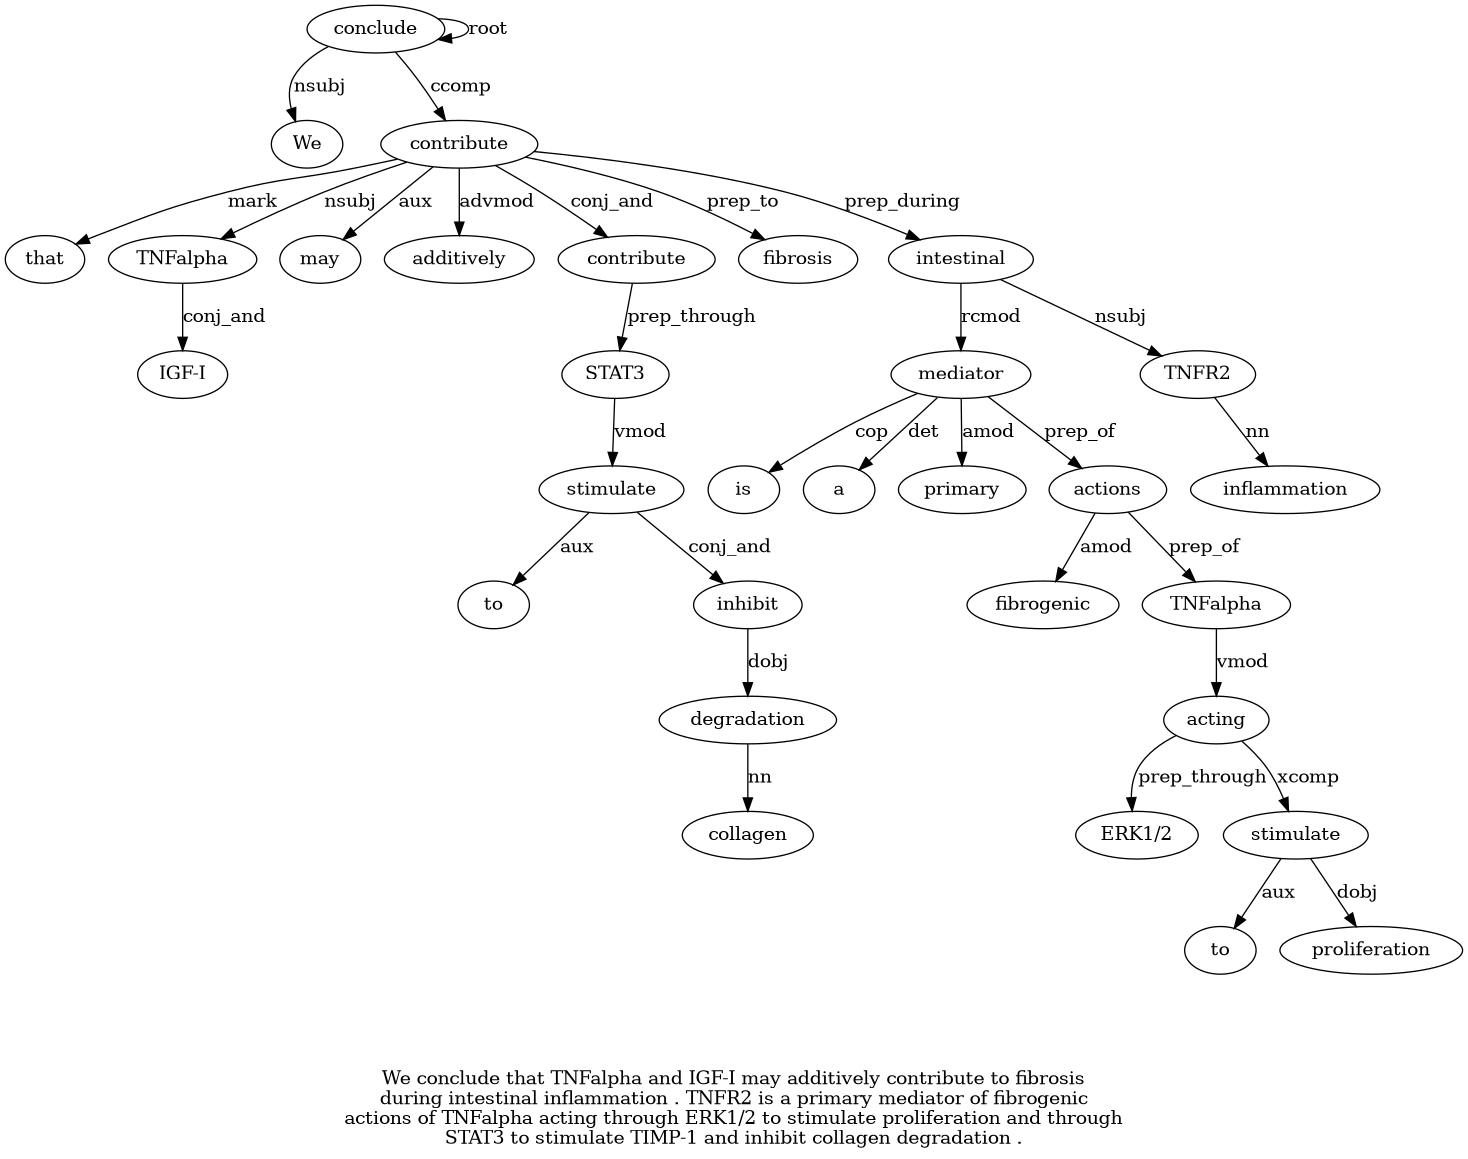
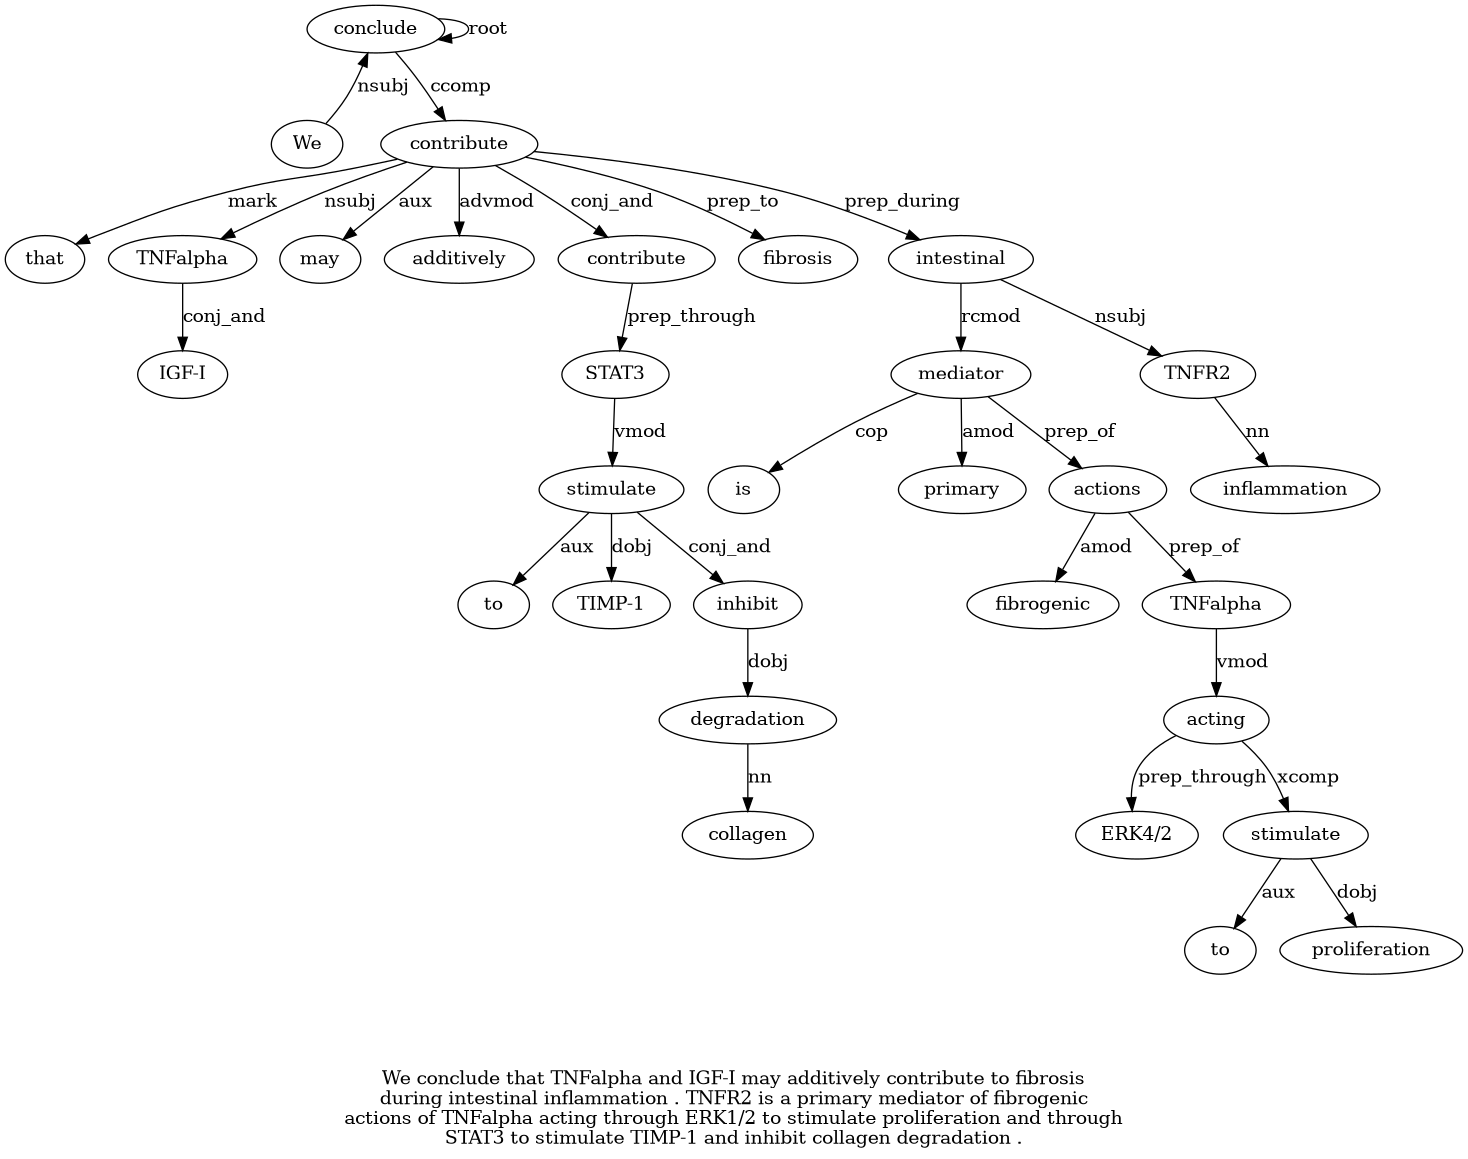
edge "conclude" -> "We": reversed
node "a": removed
node "TIMP-1": added
node "ERK1/2": label "ERK1/2" -> "ERK4/2"
